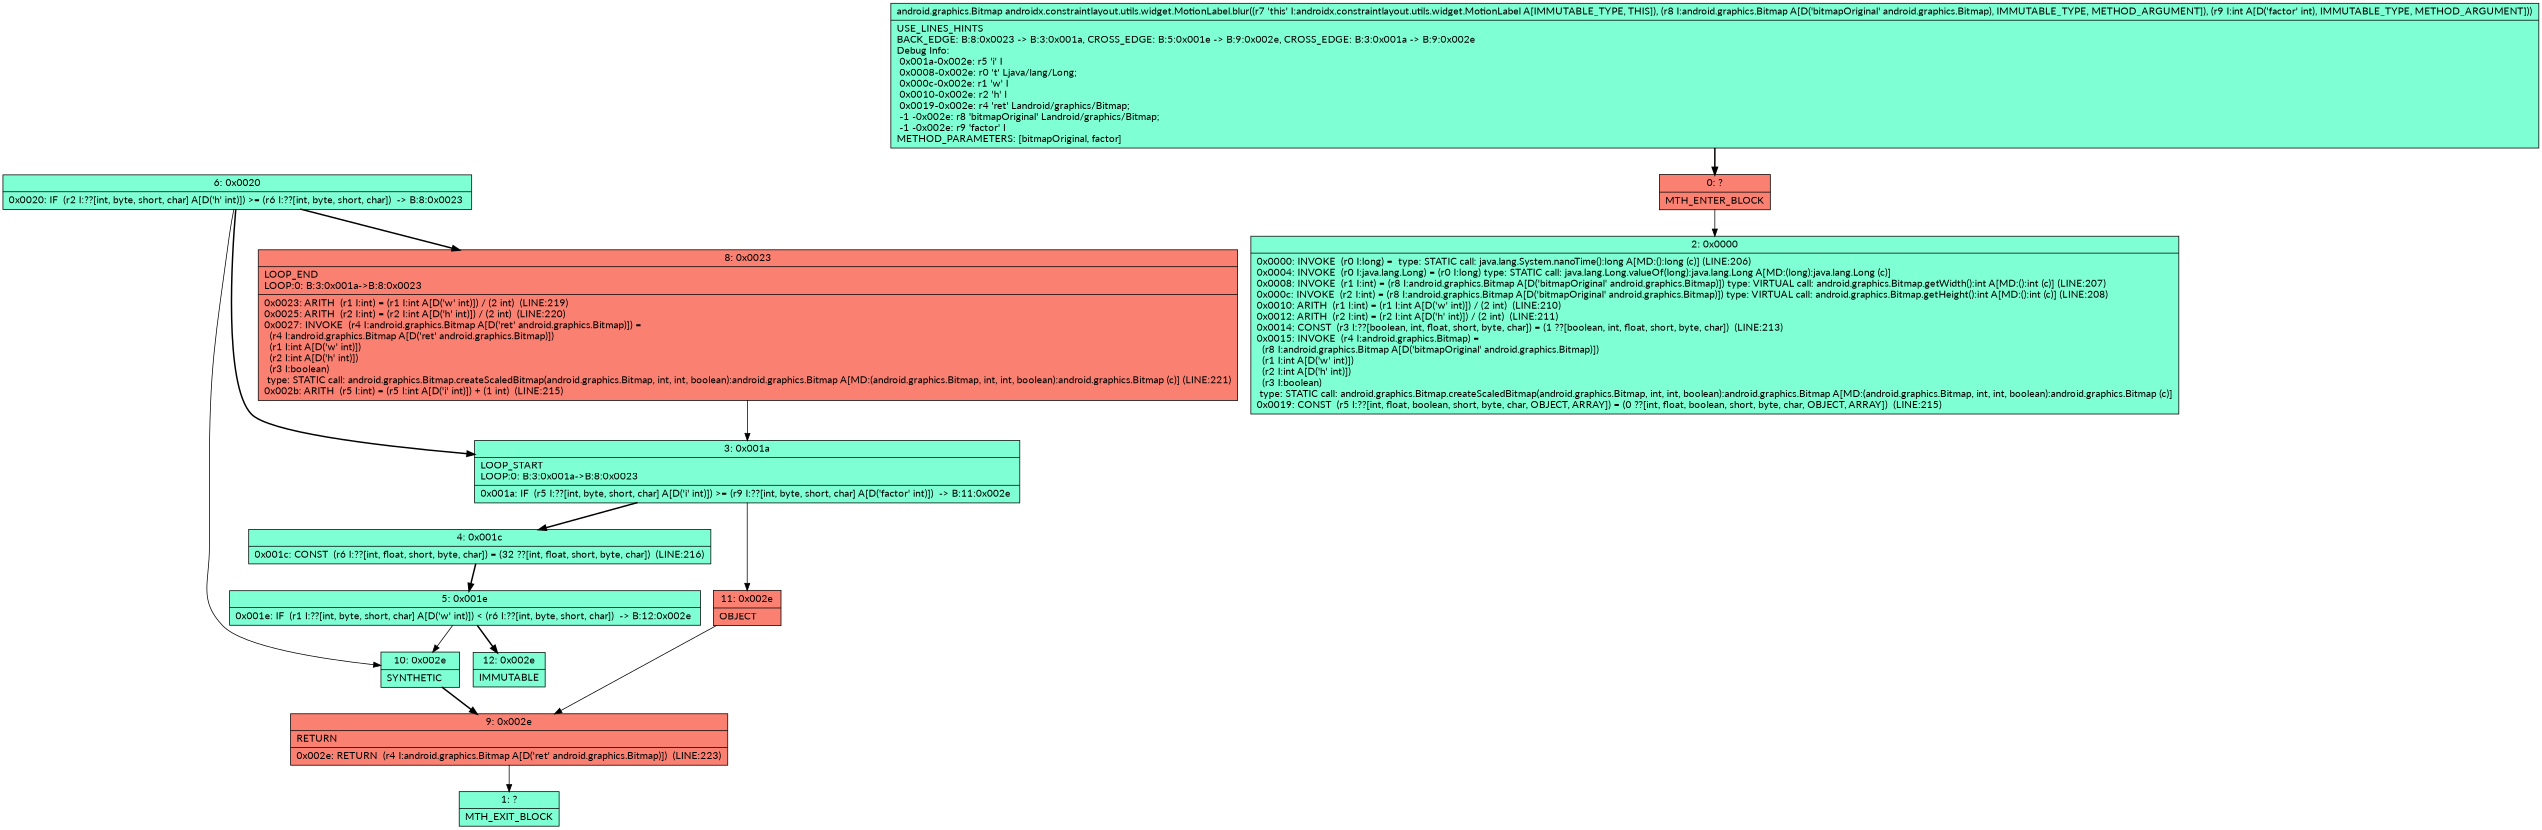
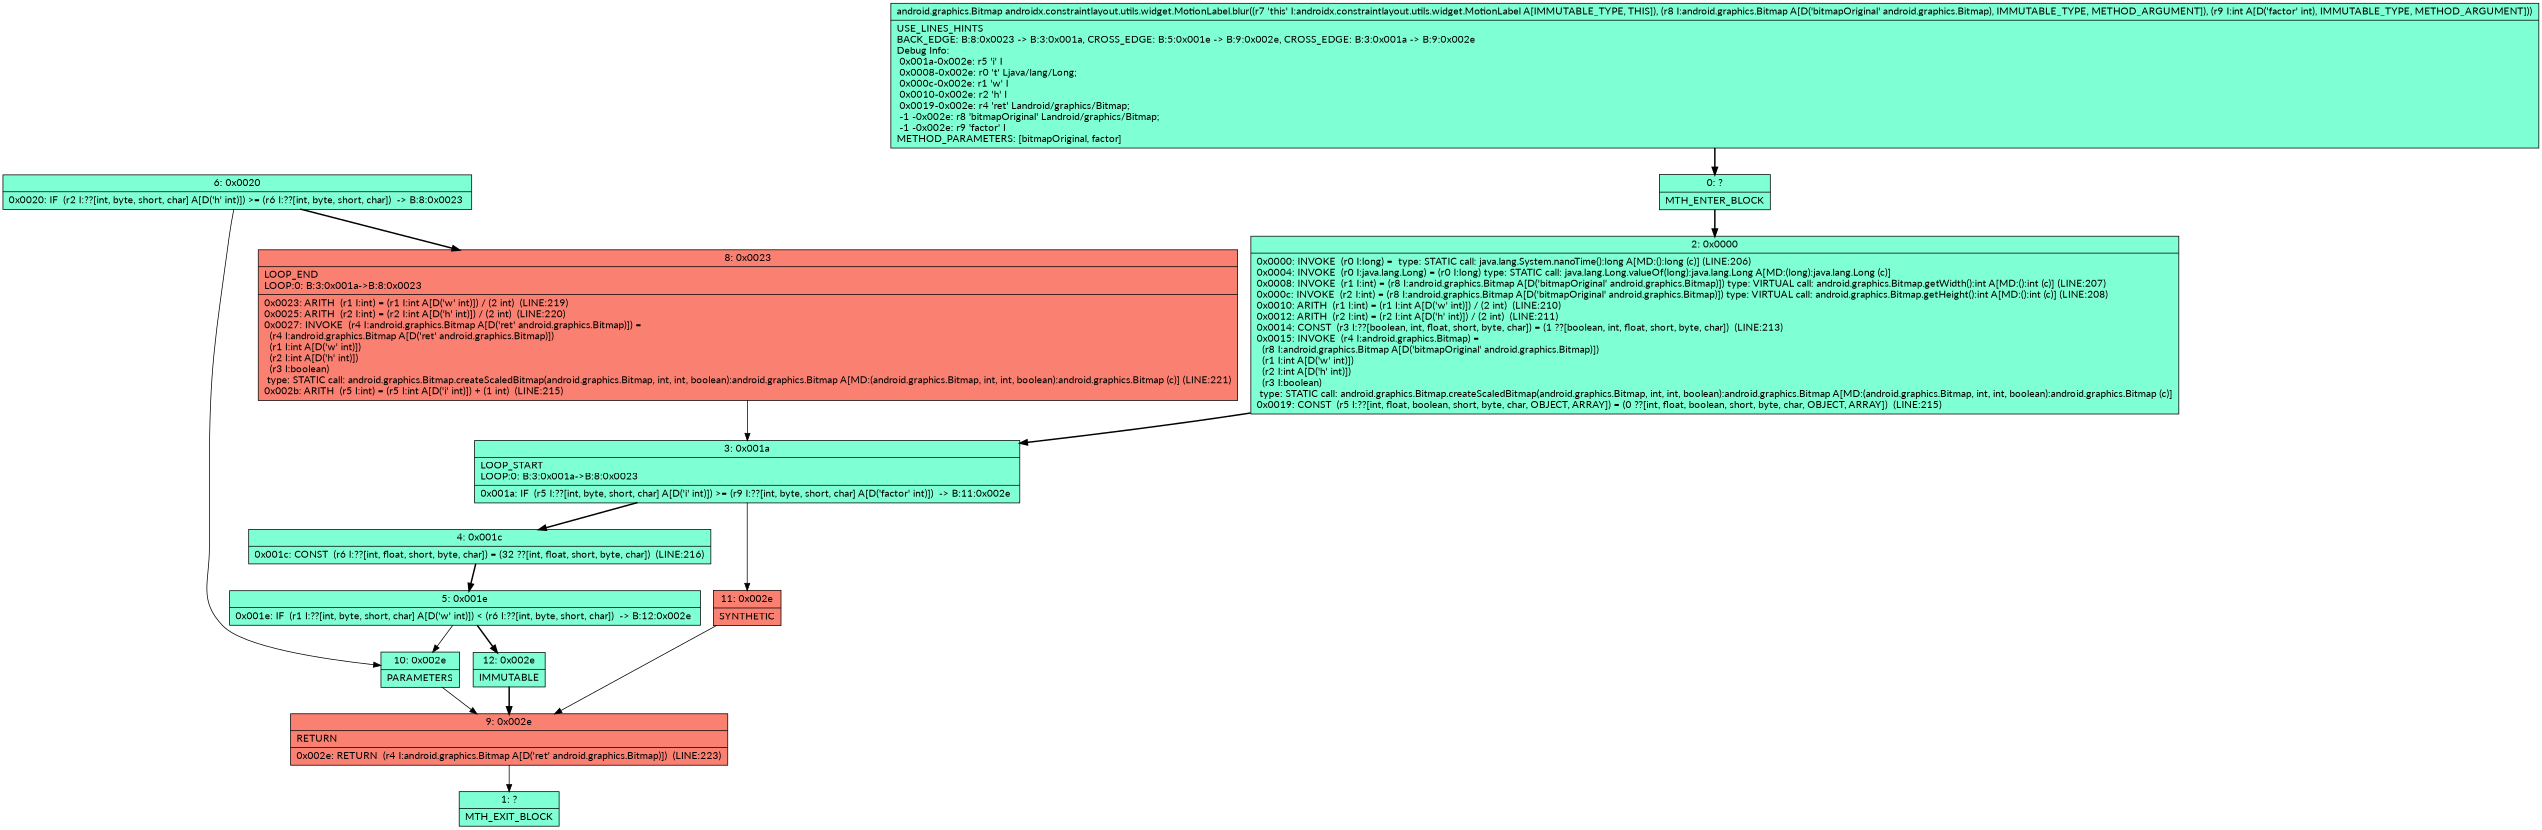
node "0: ?": fillcolor salmon -> aquamarine
edge "0: ?" -> "2: 0x0000": style solid -> bold
edge "6: 0x0020" -> "3: 0x001a": now "2: 0x0000" -> "3: 0x001a"
node "11: 0x002e": text "OBJECT" -> "SYNTHETIC"
node "10: 0x002e": text "SYNTHETIC" -> "PARAMETERS"
edge "12: 0x002e" -> "9: 0x002e": added
edge "10: 0x002e" -> "9: 0x002e": style bold -> solid
